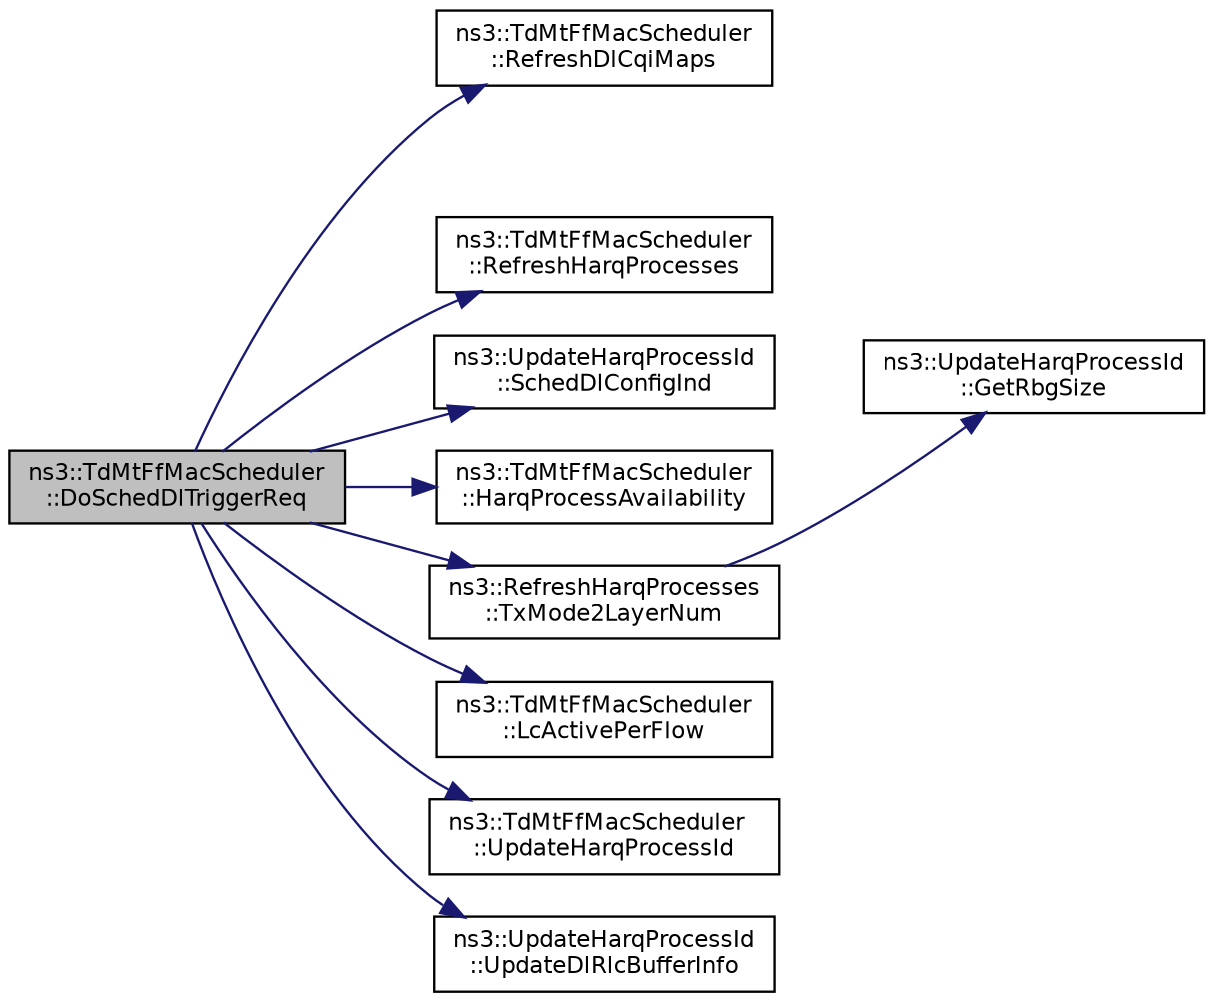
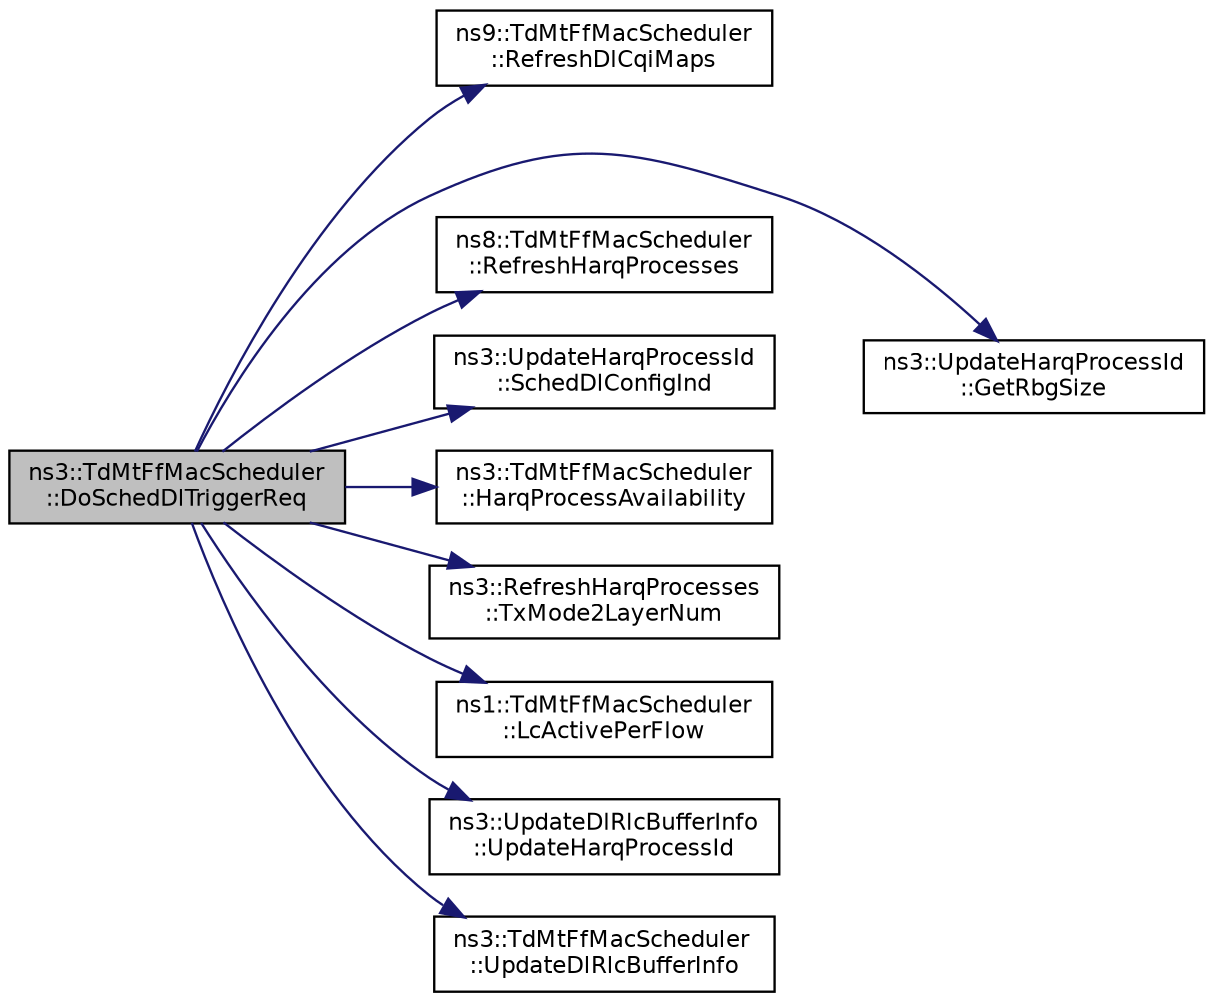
node "ns3::TdMtFfMacScheduler ::RefreshDlCqiMaps": label "ns3::TdMtFfMacScheduler ::RefreshDlCqiMaps" -> "ns9::TdMtFfMacScheduler ::RefreshDlCqiMaps"
node "ns3::TdMtFfMacScheduler ::RefreshHarqProcesses": label "ns3::TdMtFfMacScheduler ::RefreshHarqProcesses" -> "ns8::TdMtFfMacScheduler ::RefreshHarqProcesses"
edge "ns3::RefreshHarqProcesses ::TxMode2LayerNum" -> "ns3::UpdateHarqProcessId ::GetRbgSize": now "ns3::TdMtFfMacScheduler ::DoSchedDlTriggerReq" -> "ns3::UpdateHarqProcessId ::GetRbgSize"
node "ns3::TdMtFfMacScheduler ::LcActivePerFlow": label "ns3::TdMtFfMacScheduler ::LcActivePerFlow" -> "ns1::TdMtFfMacScheduler ::LcActivePerFlow"
node "ns3::TdMtFfMacScheduler ::UpdateHarqProcessId": label "ns3::TdMtFfMacScheduler ::UpdateHarqProcessId" -> "ns3::UpdateDlRlcBufferInfo ::UpdateHarqProcessId"
node "ns3::UpdateHarqProcessId ::UpdateDlRlcBufferInfo": label "ns3::UpdateHarqProcessId ::UpdateDlRlcBufferInfo" -> "ns3::TdMtFfMacScheduler ::UpdateDlRlcBufferInfo"
